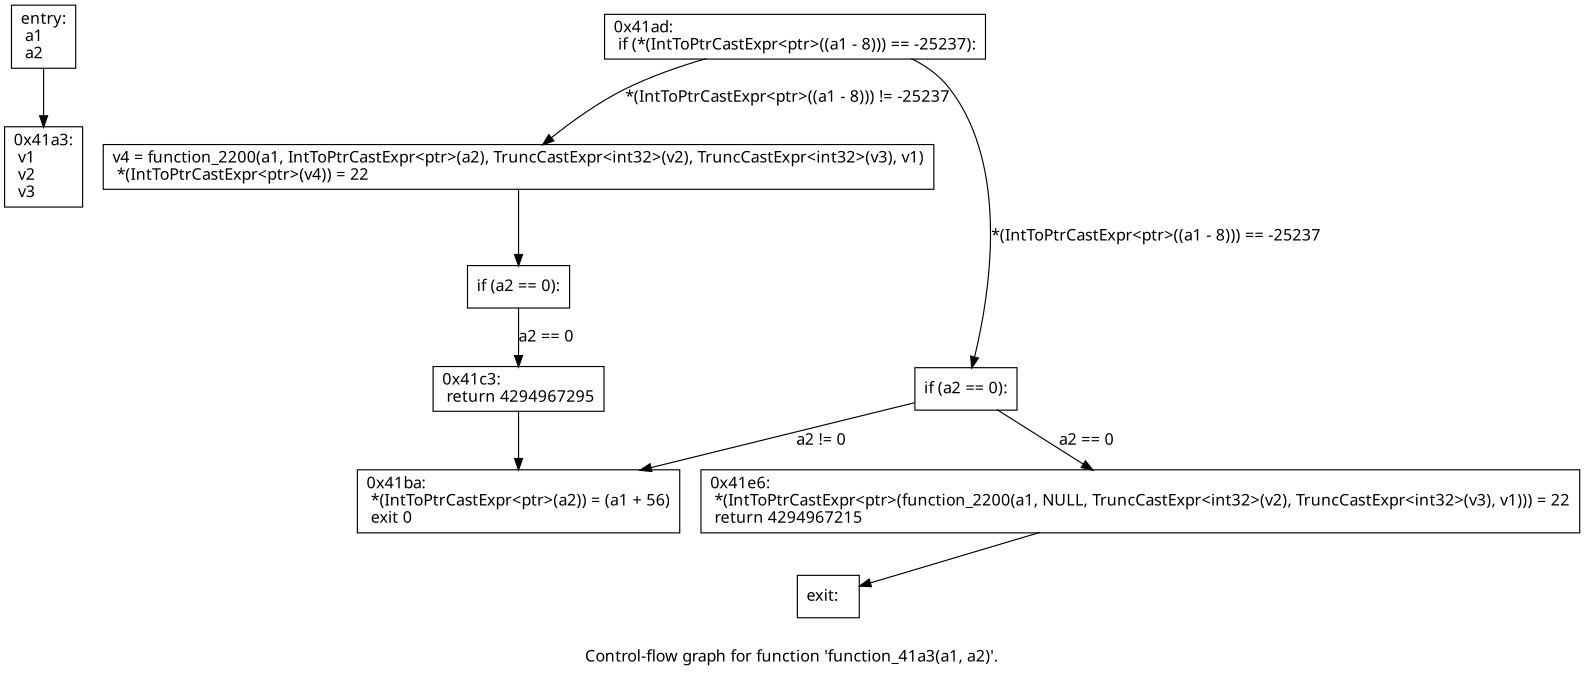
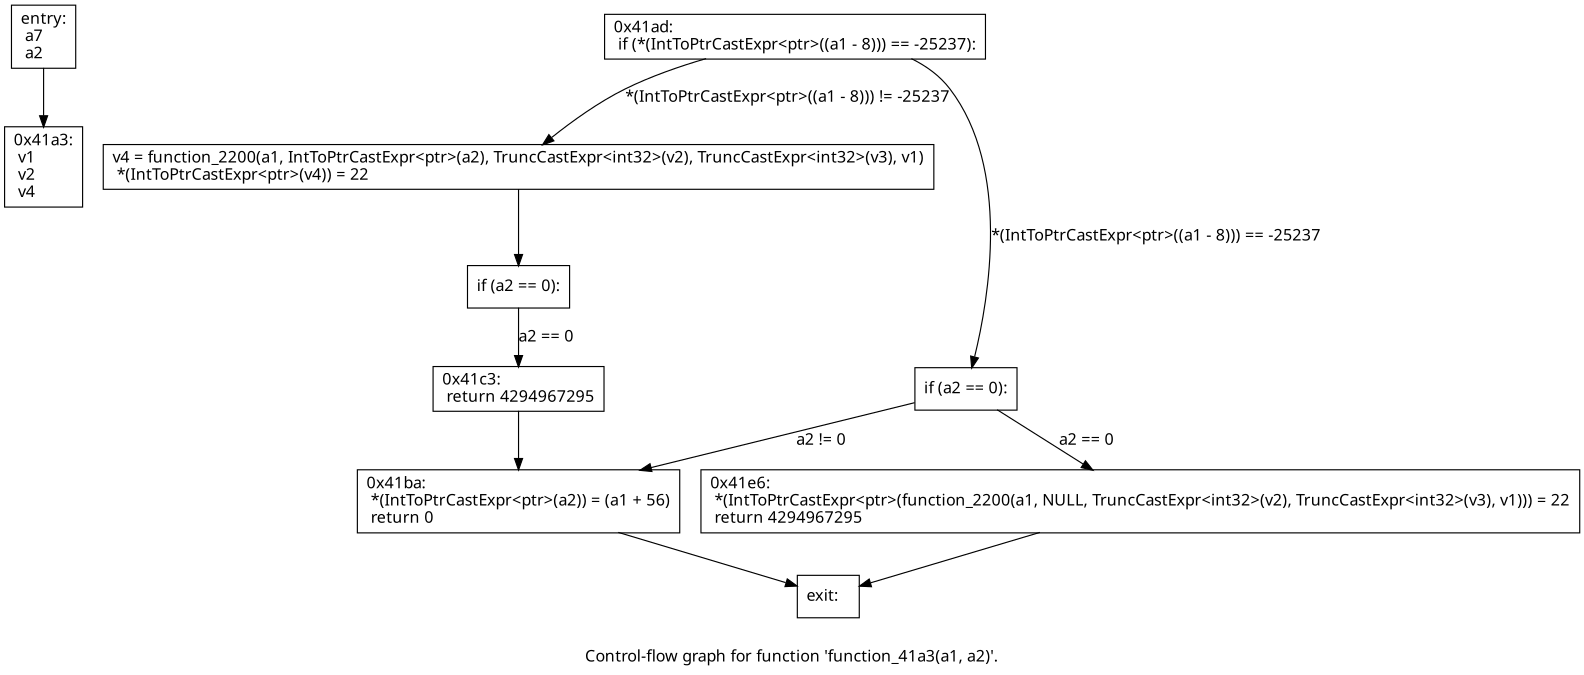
node "entry:": text "a1" -> "a7"
node "0x41a3:": text "v3" -> "v4"
node "0x41ba:": text "exit 0" -> "return 0"
node "0x41e6:": text "return 4294967215" -> "return 4294967295"
edge "0x41ba:" -> "exit:": added
